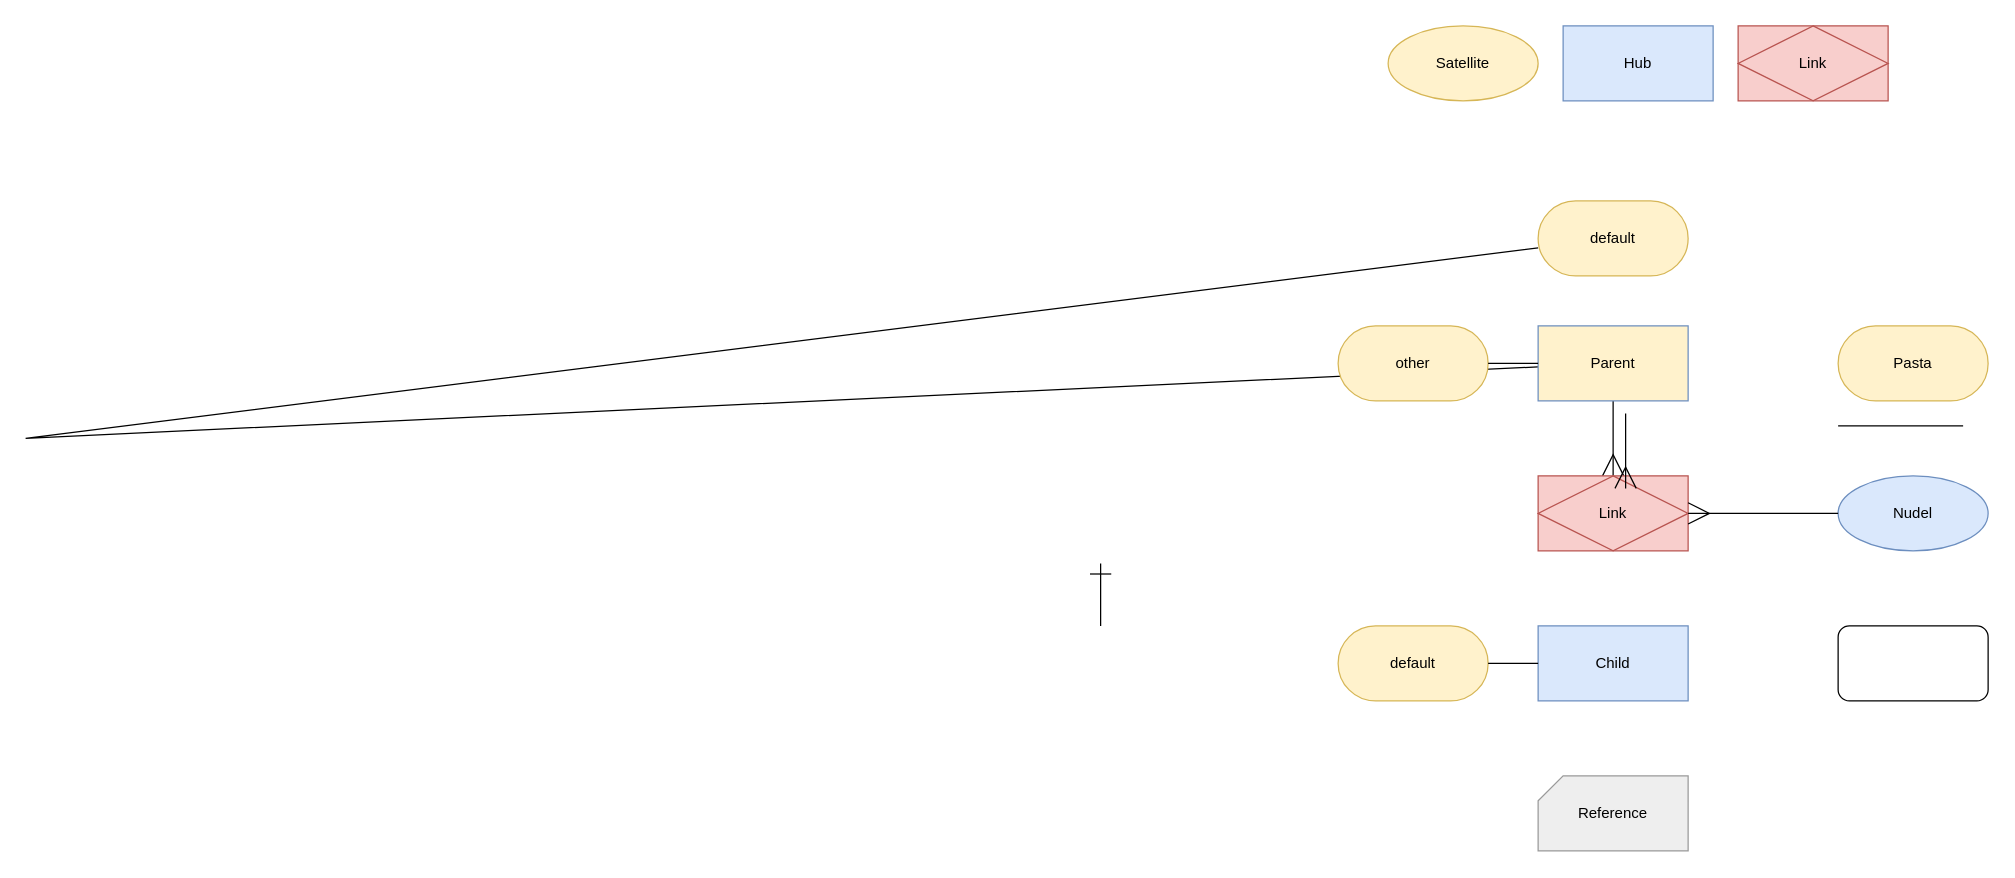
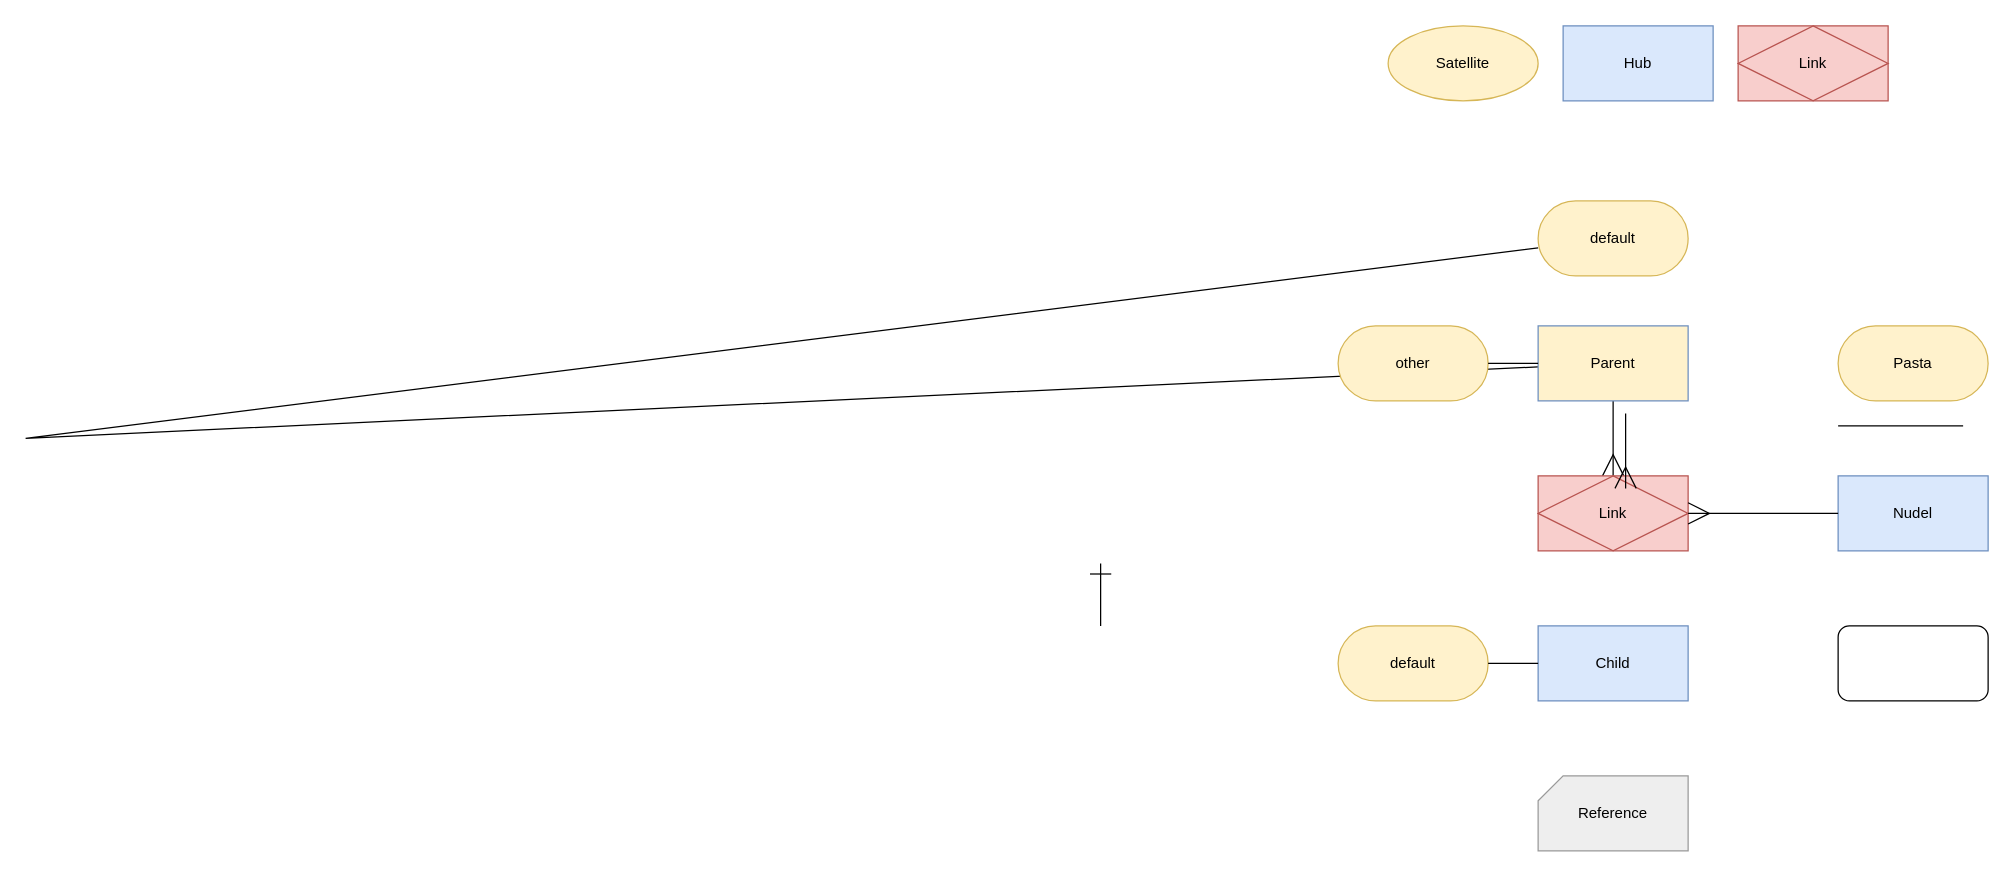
node "Nudel": shape ellipse -> rectangle
